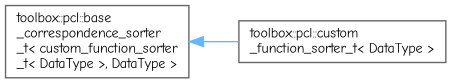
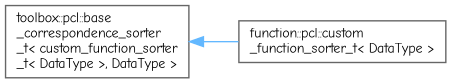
node "toolbox::pcl::custom _function_sorter_t< DataType >": label "toolbox::pcl::custom _function_sorter_t< DataType >" -> "function::pcl::custom _function_sorter_t< DataType >"
